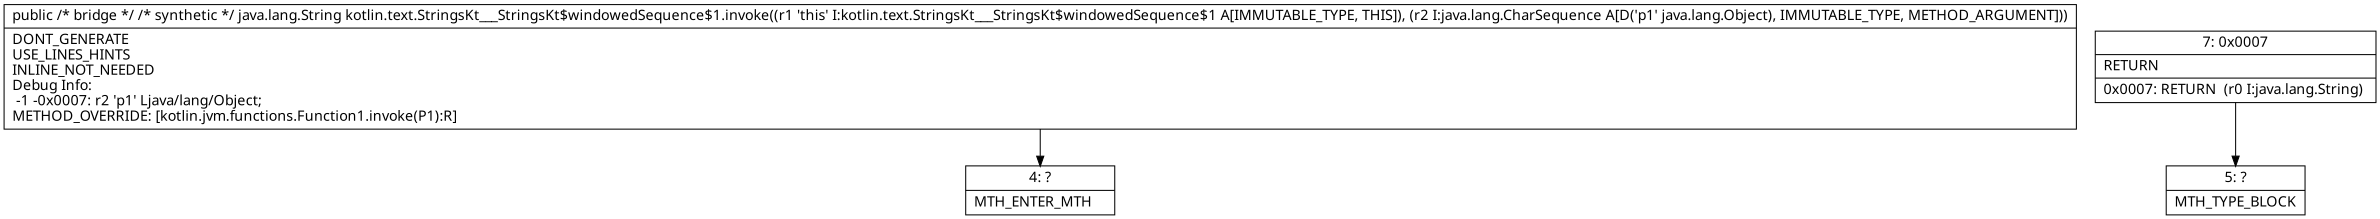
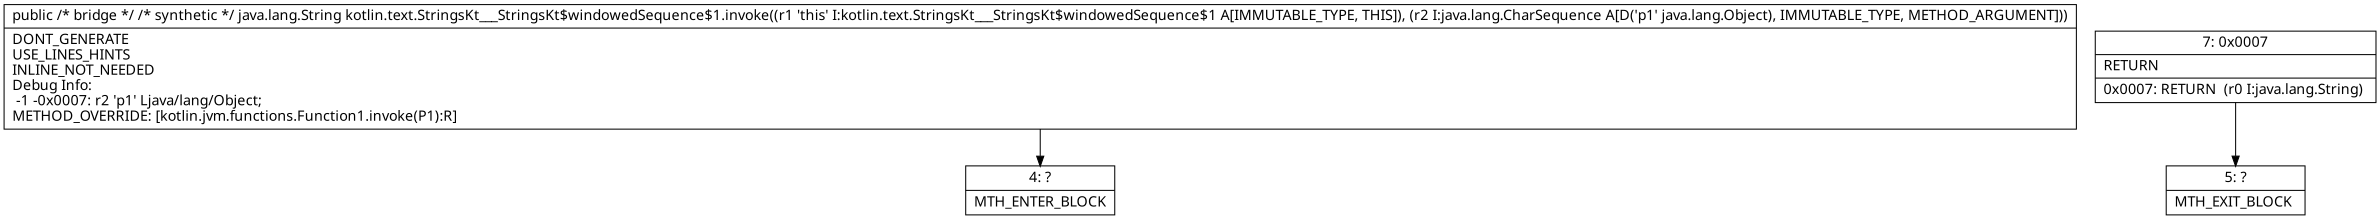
node "4: ?": text "MTH_ENTER_MTH" -> "MTH_ENTER_BLOCK"
node "5: ?": text "MTH_TYPE_BLOCK" -> "MTH_EXIT_BLOCK"
